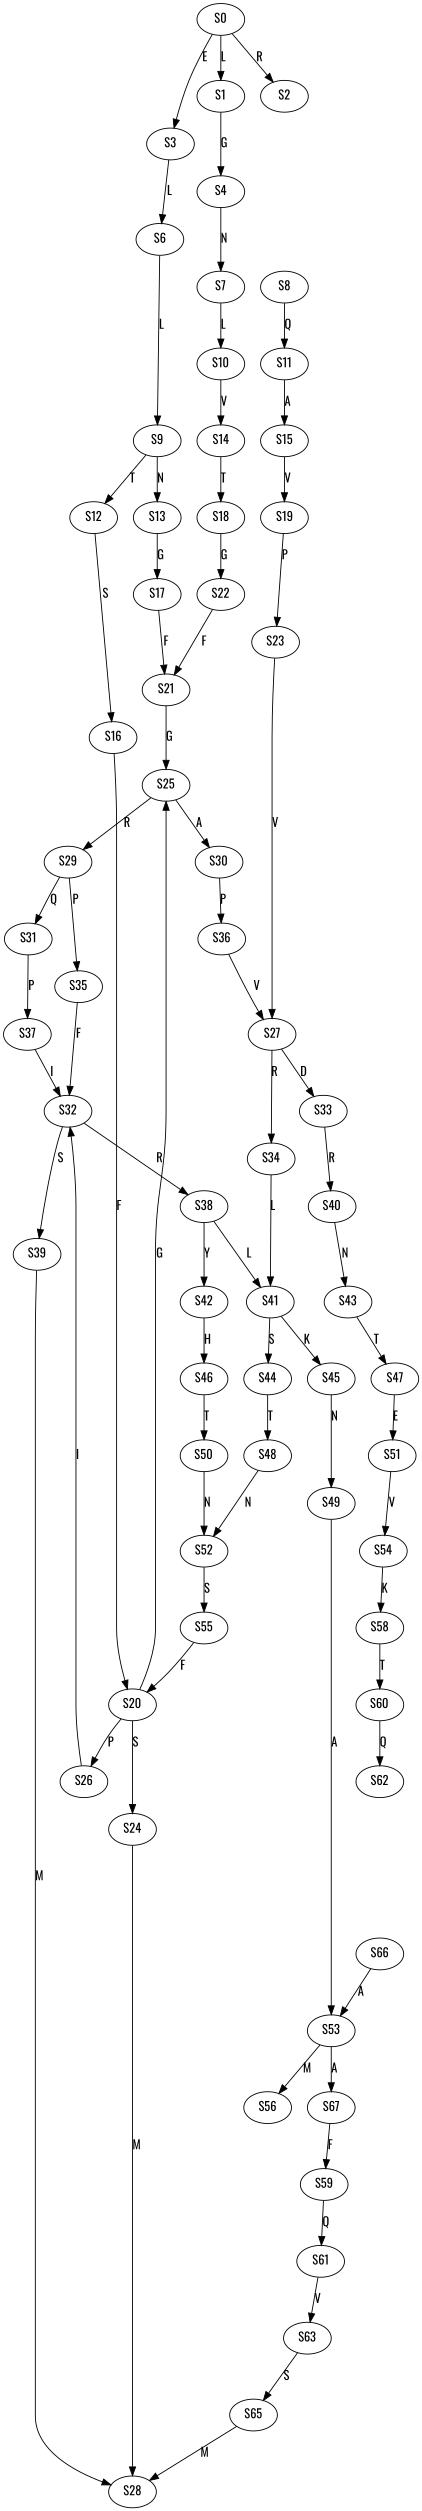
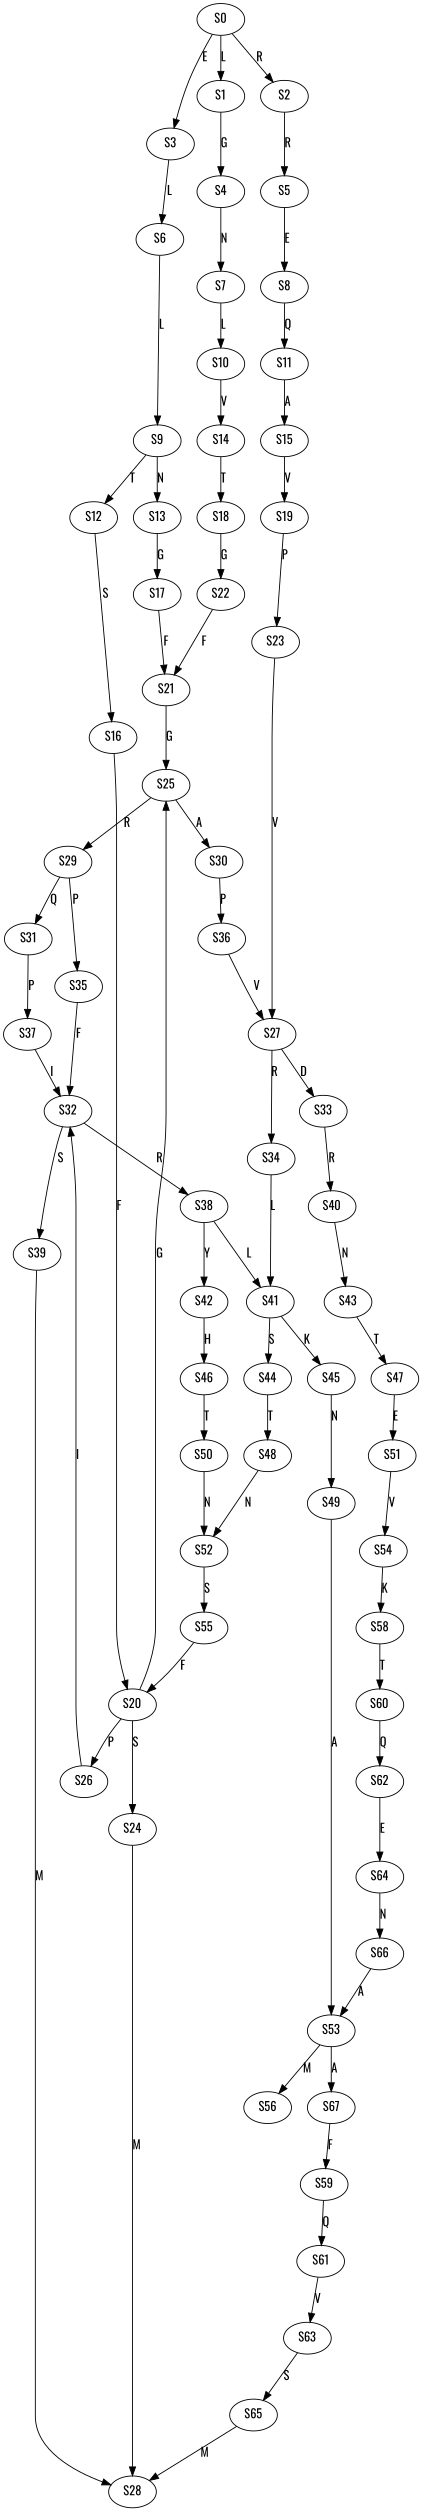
node "S5": added
node "S64": added
